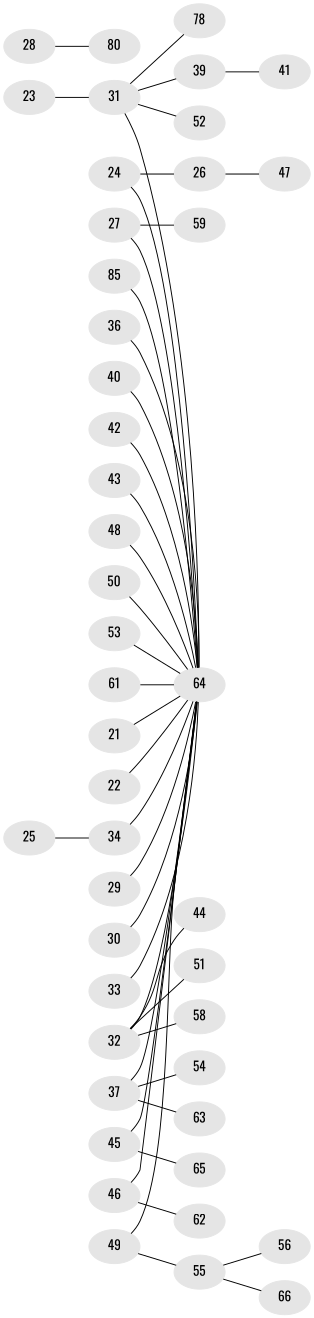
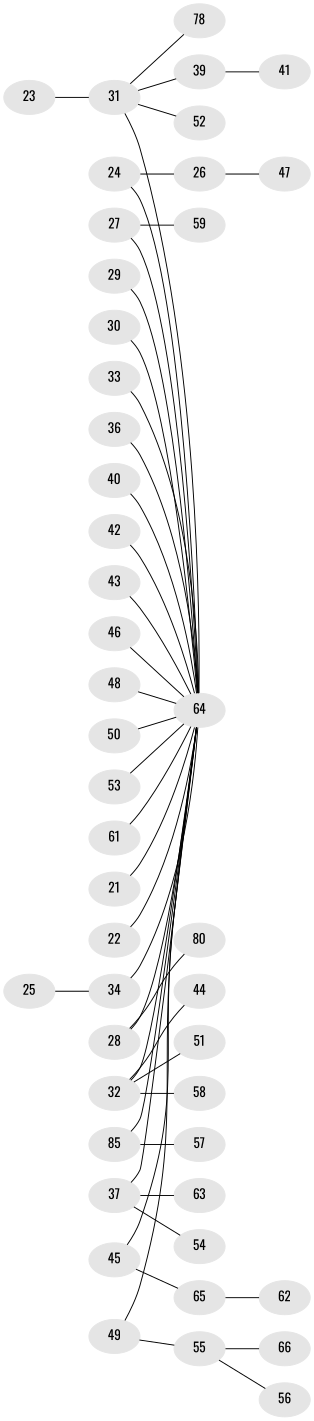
edge "64" -- "28": added
node "57": added
edge "46" -- "62": now "65" -- "62"
